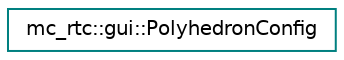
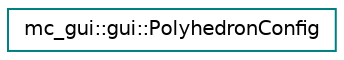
node "mc_rtc::gui::PolyhedronConfig": label "mc_rtc::gui::PolyhedronConfig" -> "mc_gui::gui::PolyhedronConfig"
